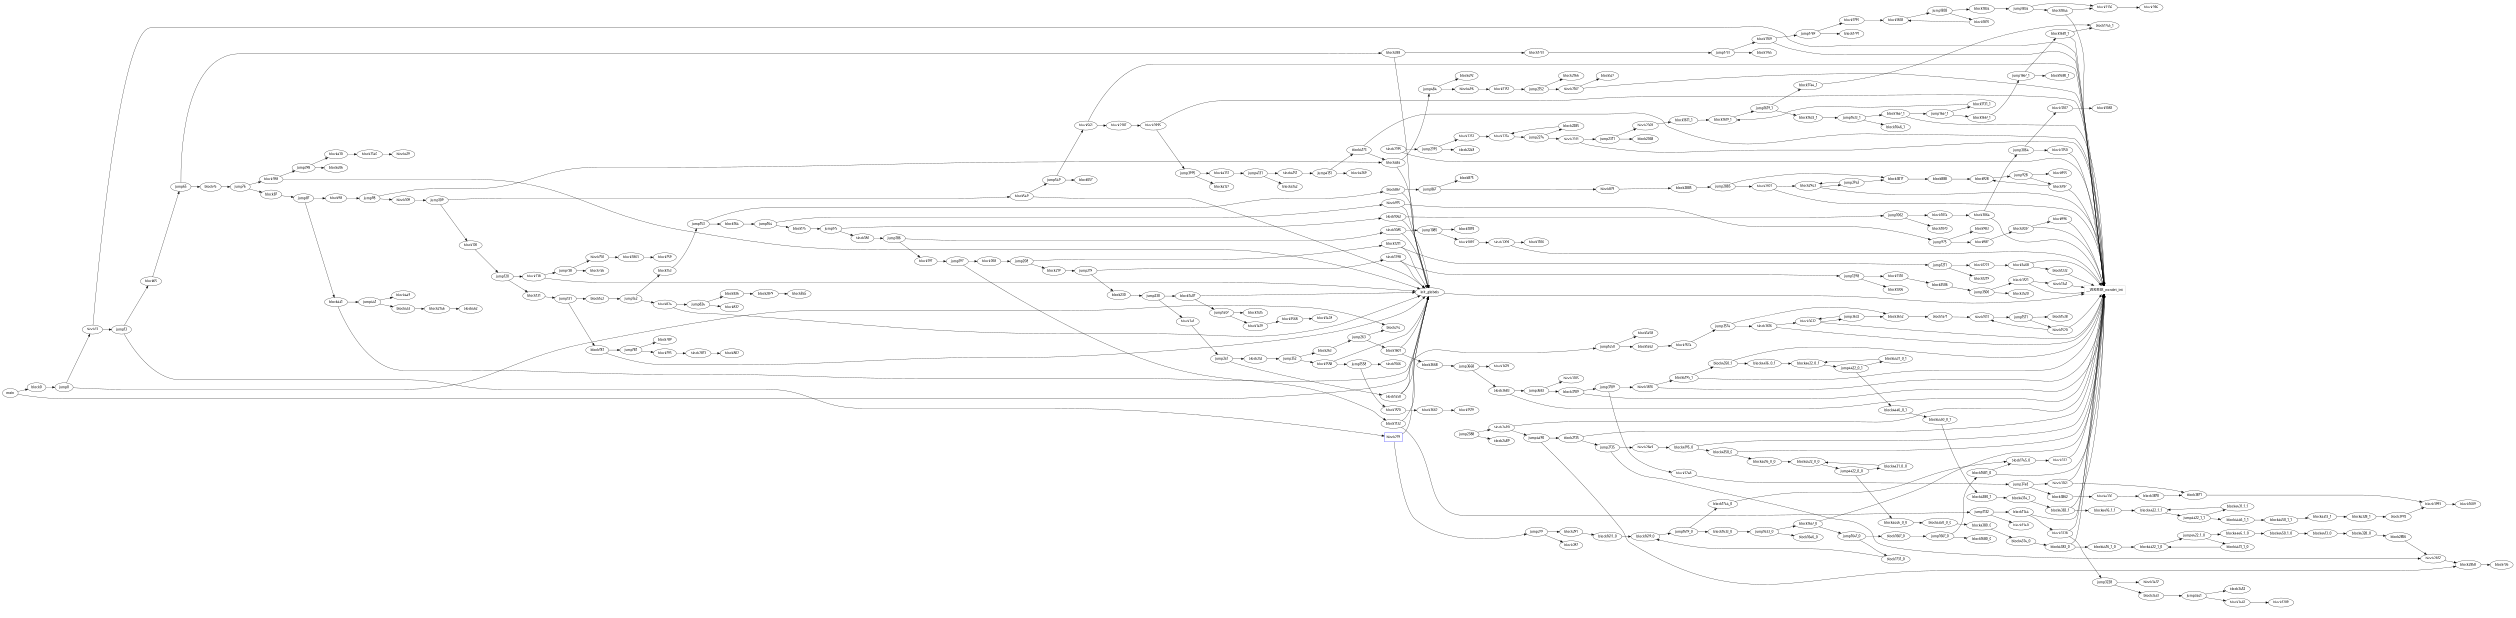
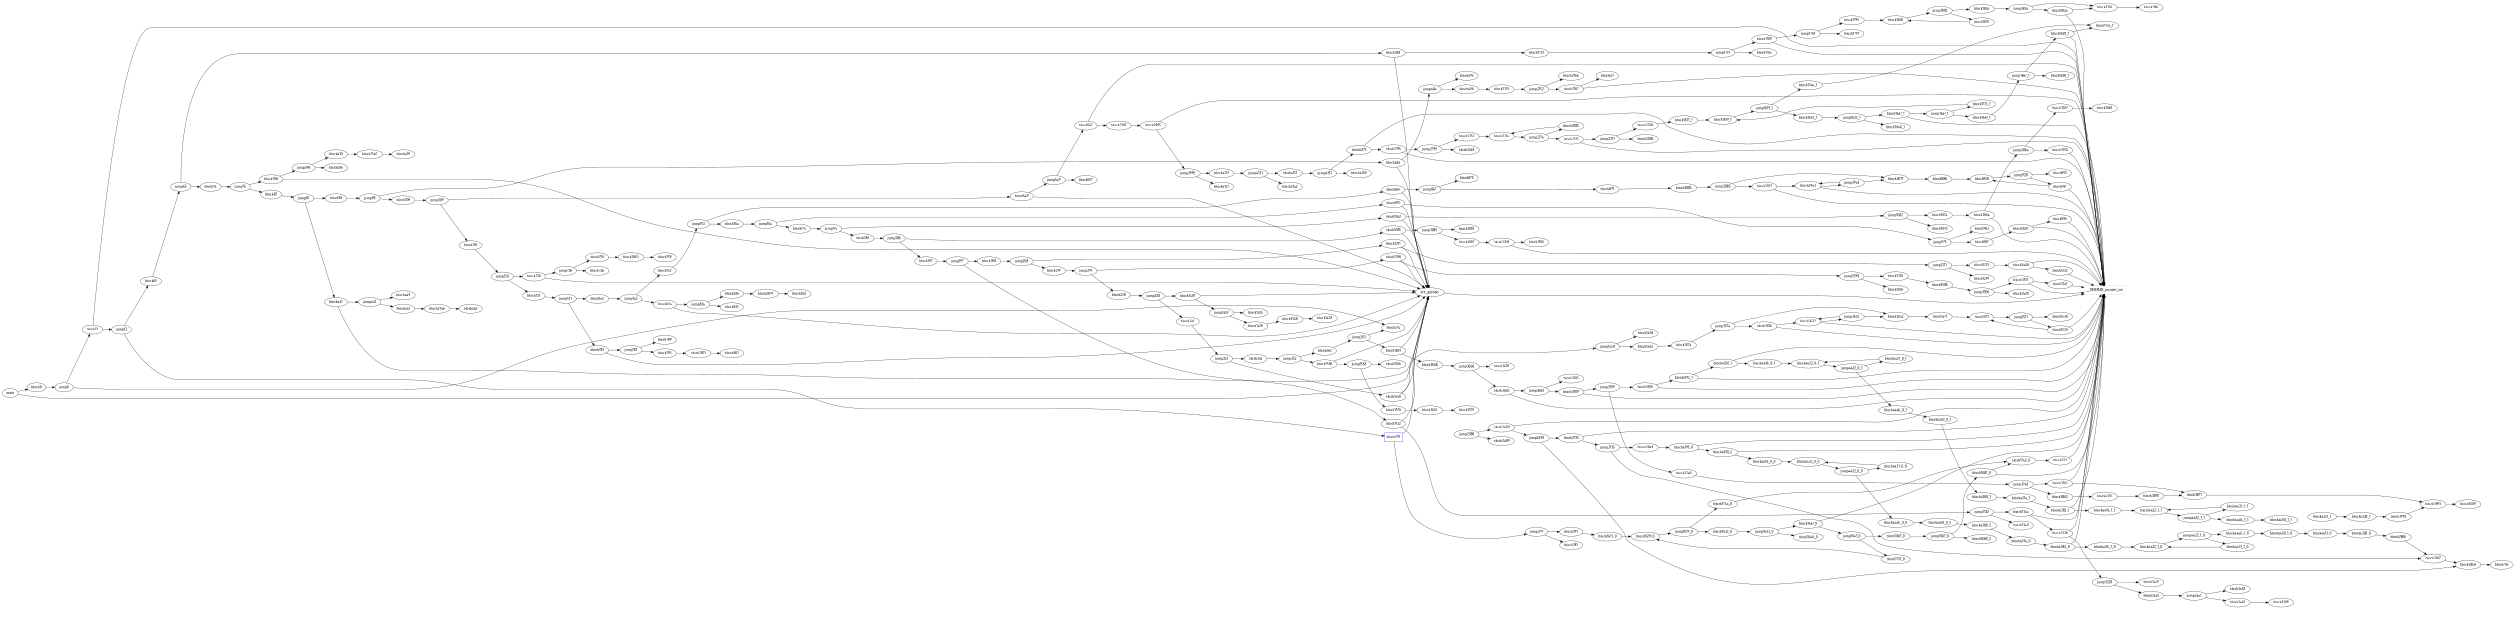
edge "block4173" -> "block484": now "block4173" -> "block2195"
node "jump4490": label "jump4490" -> "jump2490"
edge "block4450_1_1" -> "block4413_1": removed
